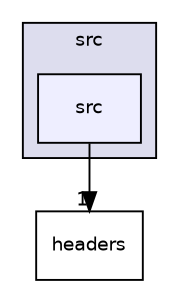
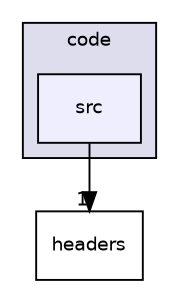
cluster "src": label "src" -> "code"
